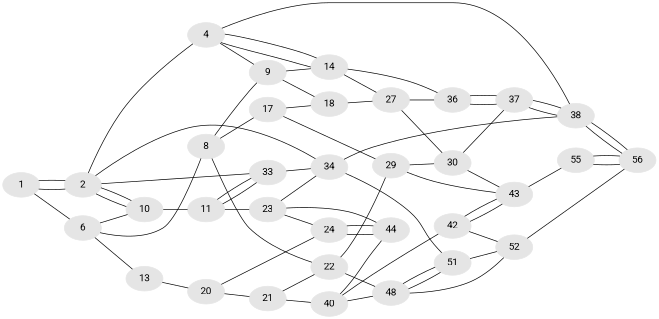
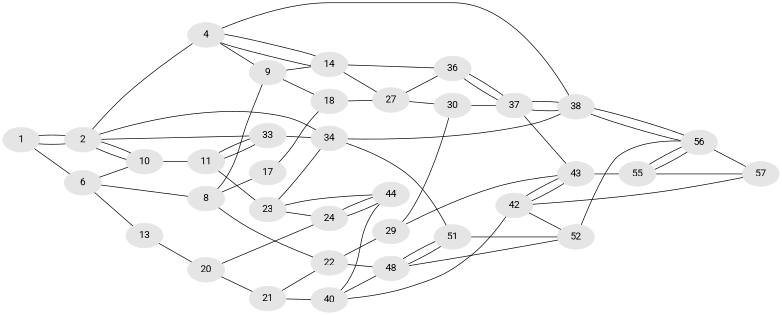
edge "17" -- "29": removed
node "57": added
edge "30" -- "43": now "37" -- "43"
